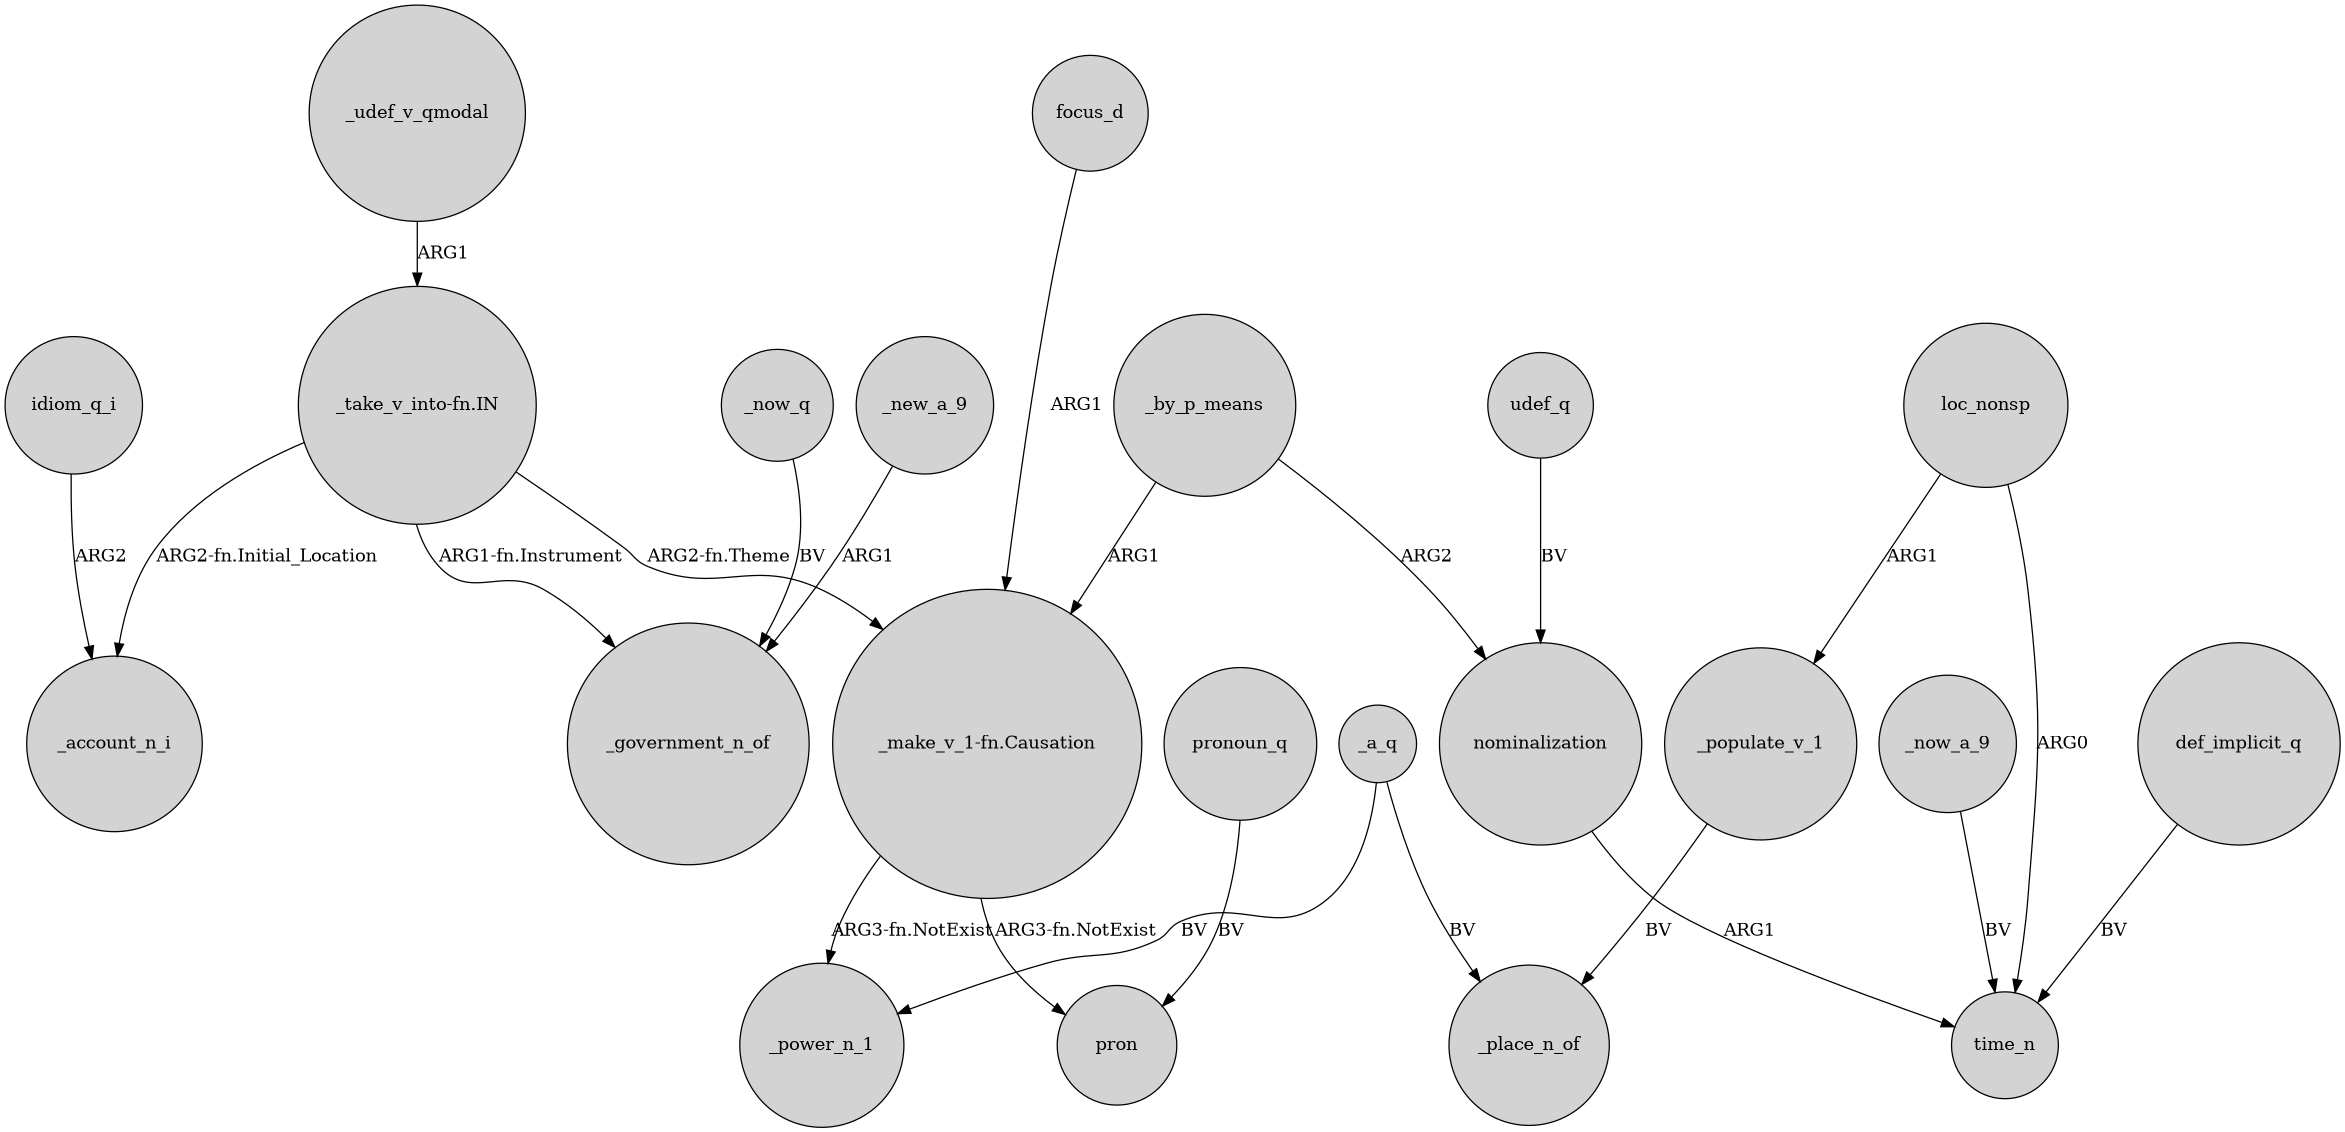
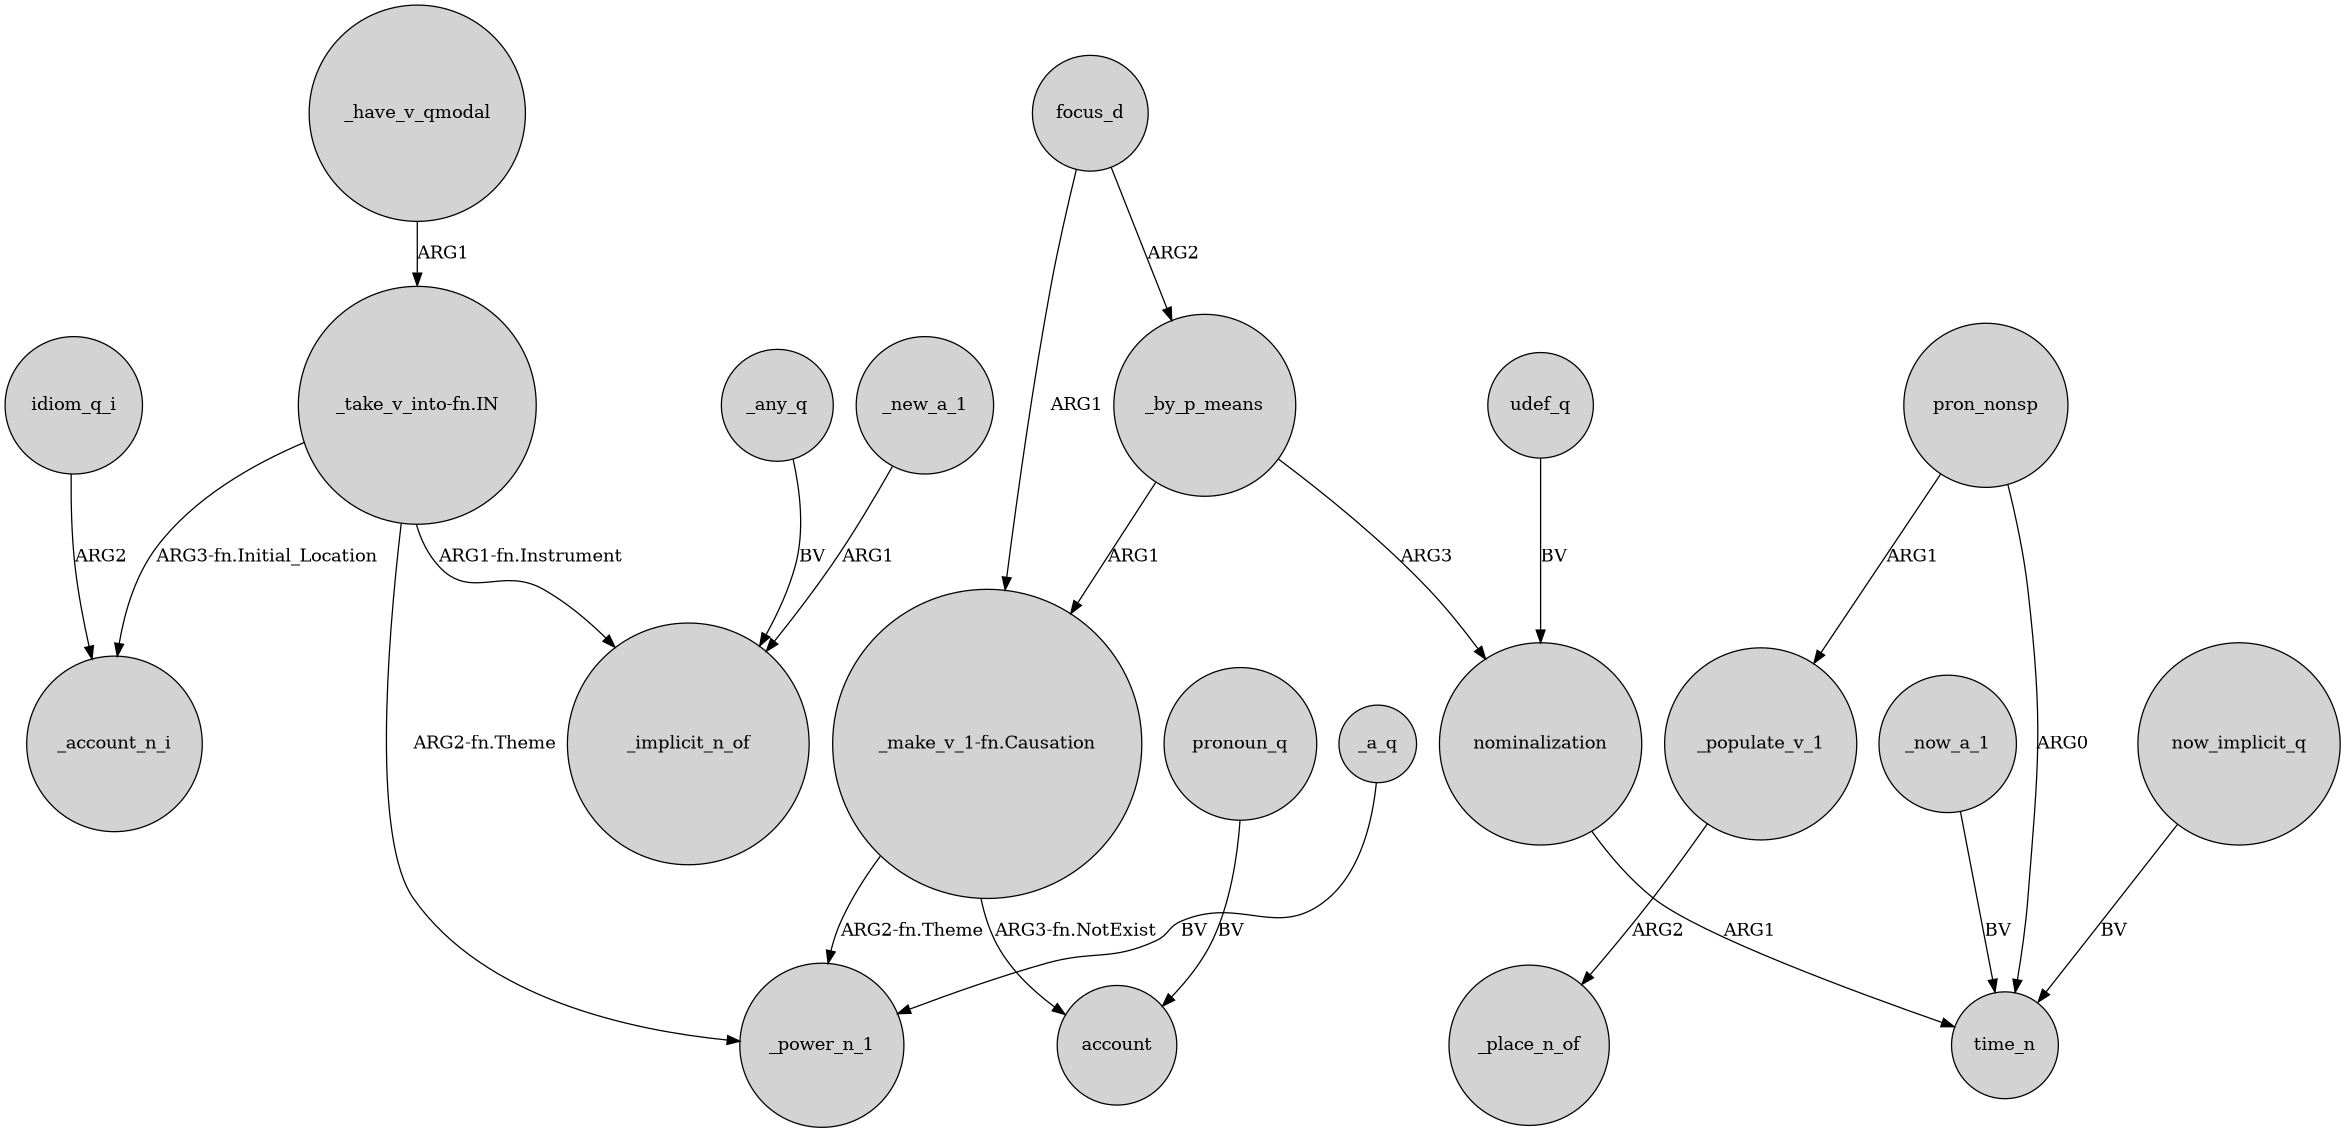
node "_udef_v_qmodal": label "_udef_v_qmodal" -> "_have_v_qmodal"
edge "focus_d" -> "_by_p_means": added, label "ARG2"
node "_now_q": label "_now_q" -> "_any_q"
node "_new_a_9": label "_new_a_9" -> "_new_a_1"
node "loc_nonsp": label "loc_nonsp" -> "pron_nonsp"
edge "_take_v_into-fn.IN" -> "_account_n_i": label "ARG2-fn.Initial_Location" -> "ARG3-fn.Initial_Location"
edge "_by_p_means" -> "nominalization": label "ARG2" -> "ARG3"
edge "_take_v_into-fn.IN" -> "_make_v_1-fn.Causation": now "_take_v_into-fn.IN" -> "_power_n_1"
node "_government_n_of": label "_government_n_of" -> "_implicit_n_of"
node "_now_a_9": label "_now_a_9" -> "_now_a_1"
node "def_implicit_q": label "def_implicit_q" -> "now_implicit_q"
edge "_a_q" -> "_place_n_of": removed, label "BV"
edge "_make_v_1-fn.Causation" -> "_power_n_1": label "ARG3-fn.NotExist" -> "ARG2-fn.Theme"
edge "_populate_v_1" -> "_place_n_of": label "BV" -> "ARG2"
node "pron": label "pron" -> "account"
